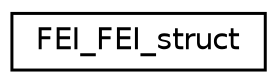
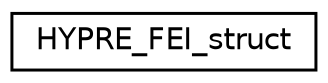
node "FEI_FEI_struct": label "FEI_FEI_struct" -> "HYPRE_FEI_struct"
